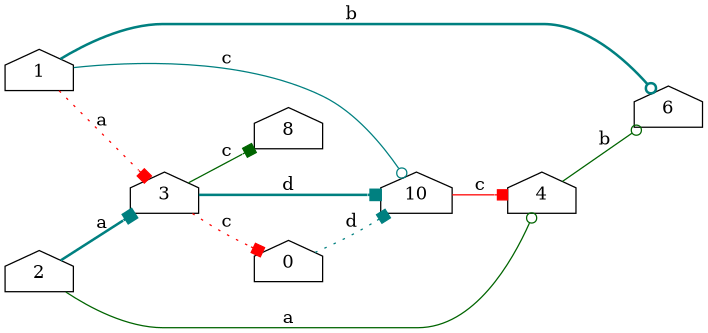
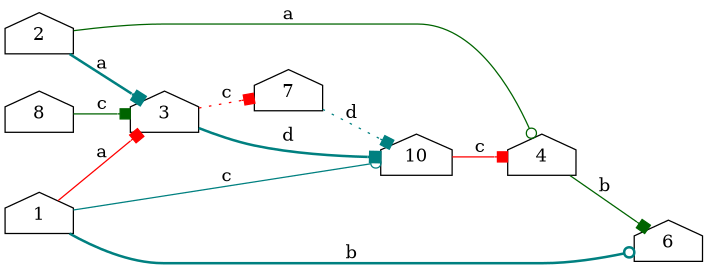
edge "1" -> "3": style dotted -> solid
edge "4" -> "6": arrowhead odot -> box
edge "3" -> "8": reversed
node "0": label "0" -> "7"
